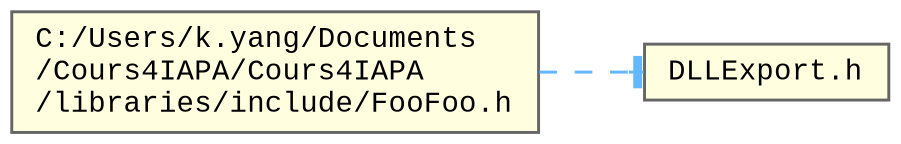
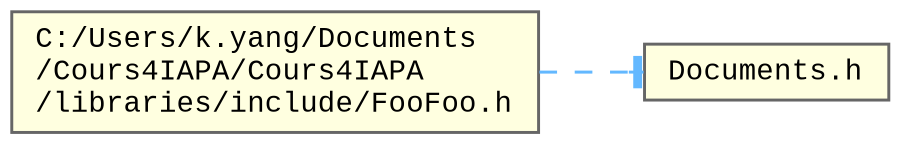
node "DLLExport.h": label "DLLExport.h" -> "Documents.h"
